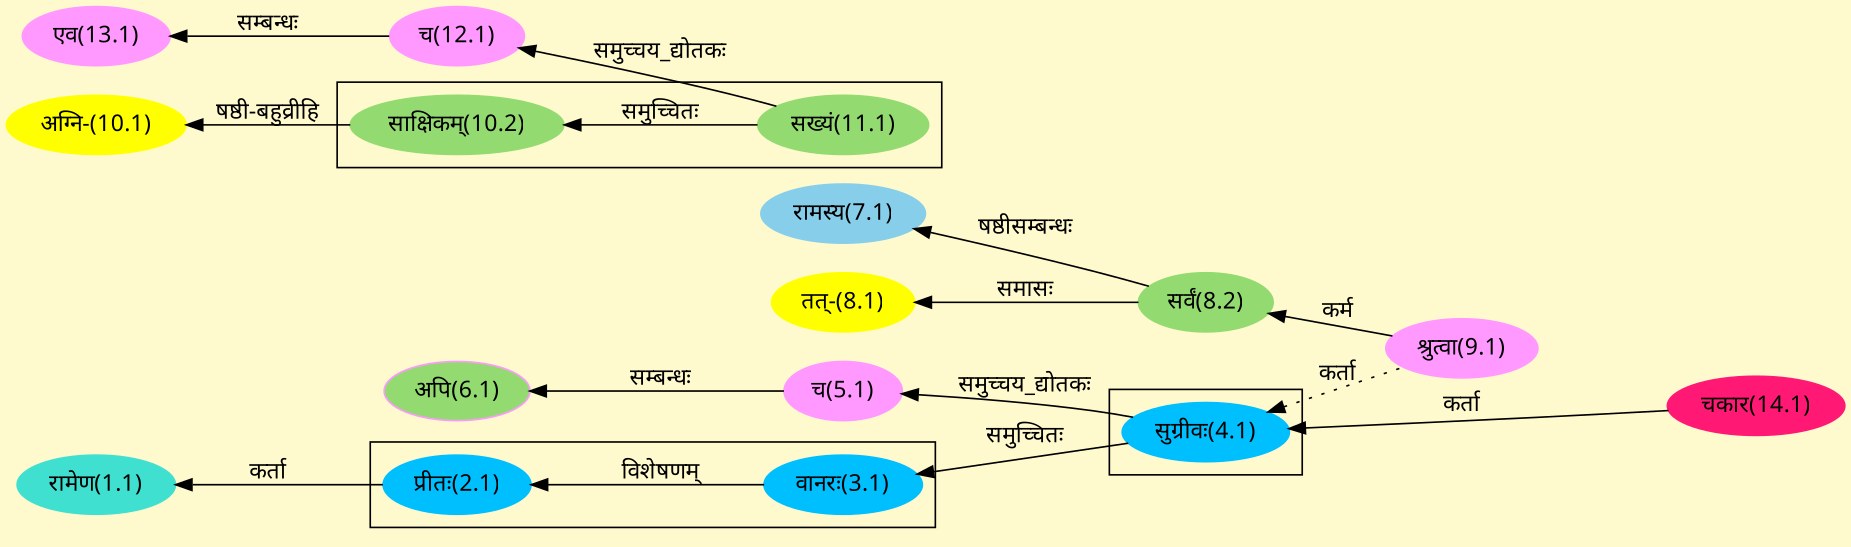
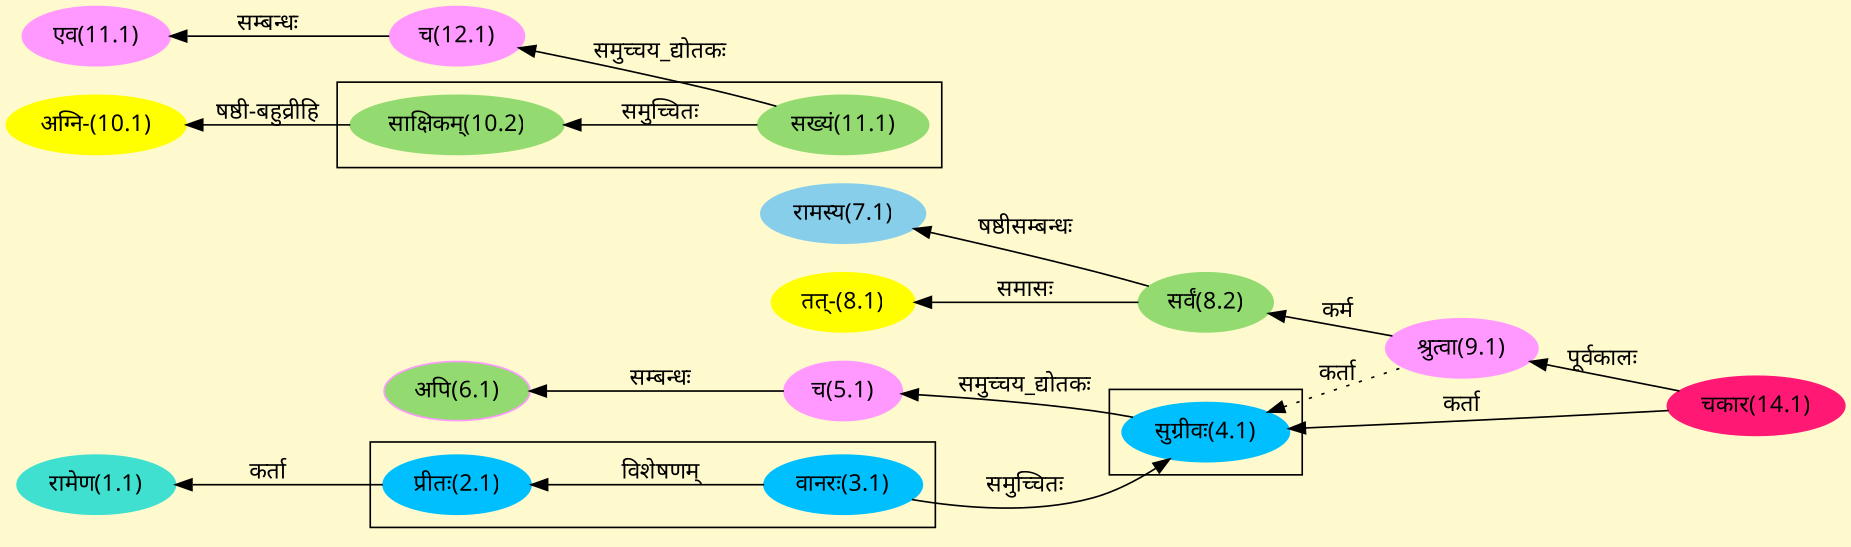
node "एव(13.1)": label "एव(13.1)" -> "एव(11.1)"
edge "चकार(14.1)" -> "श्रुत्वा(9.1)": added, label "पूर्वकालः"
edge "सुग्रीवः(4.1)" -> "वानरः(3.1)": reversed
